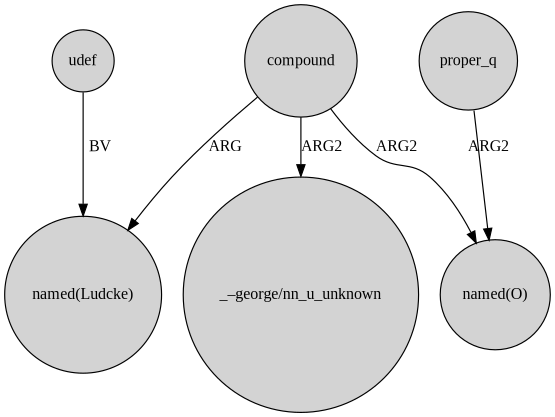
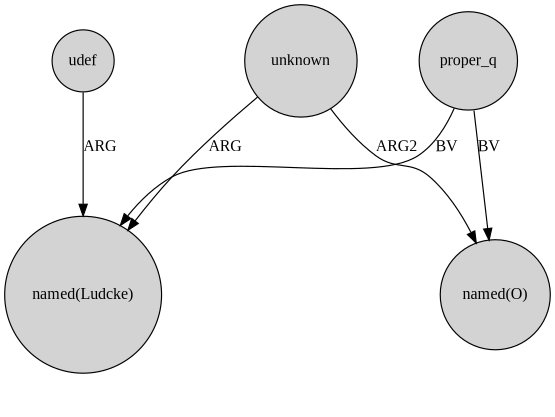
node "compound": label "compound" -> "unknown"
edge "udef" -> "named(Ludcke)": label "BV" -> "ARG"
edge "proper_q" -> "named(O)": label "ARG2" -> "BV"
edge "proper_q" -> "named(Ludcke)": added, label "BV"
node "_–george/nn_u_unknown": removed
